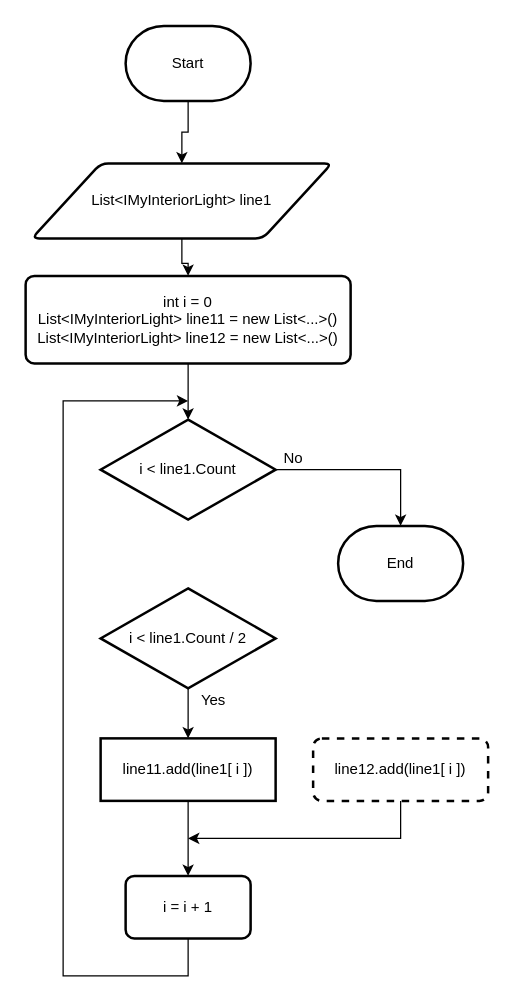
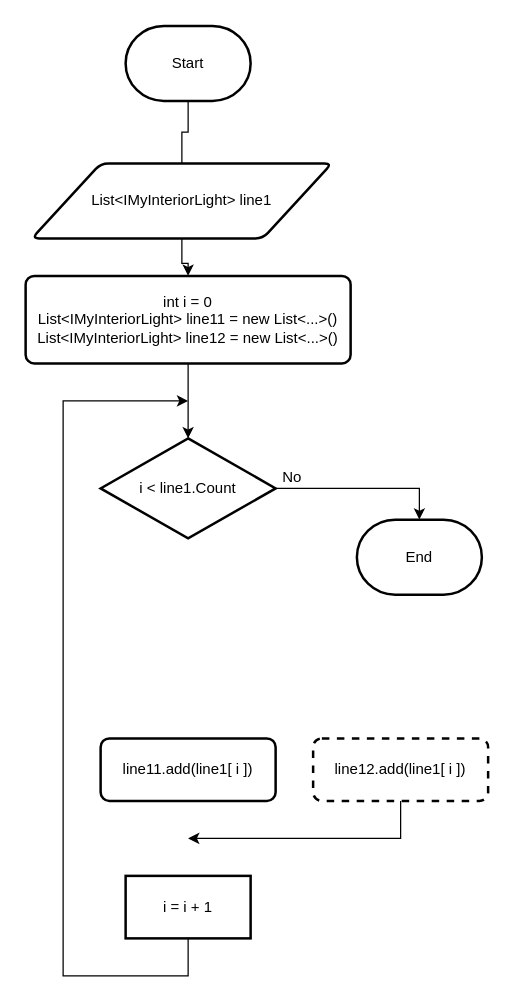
edge "Start" -> "List<IMyInteriorLight> line1": arrowhead classic -> none
node "i < line1.Count": moved (188, 469) -> (188, 488)
node "End": moved (401, 563) -> (419, 557)
node "i < line1.Count / 2": removed
edge "i < line1.Count / 2" -> "line11.add(line1[ i ])": removed, label "Yes"
node "line11.add(line1[ i ])": shape rectangle -> rounded rectangle
edge "line11.add(line1[ i ])" -> "i = i + 1": removed
node "i = i + 1": shape rounded rectangle -> rectangle
